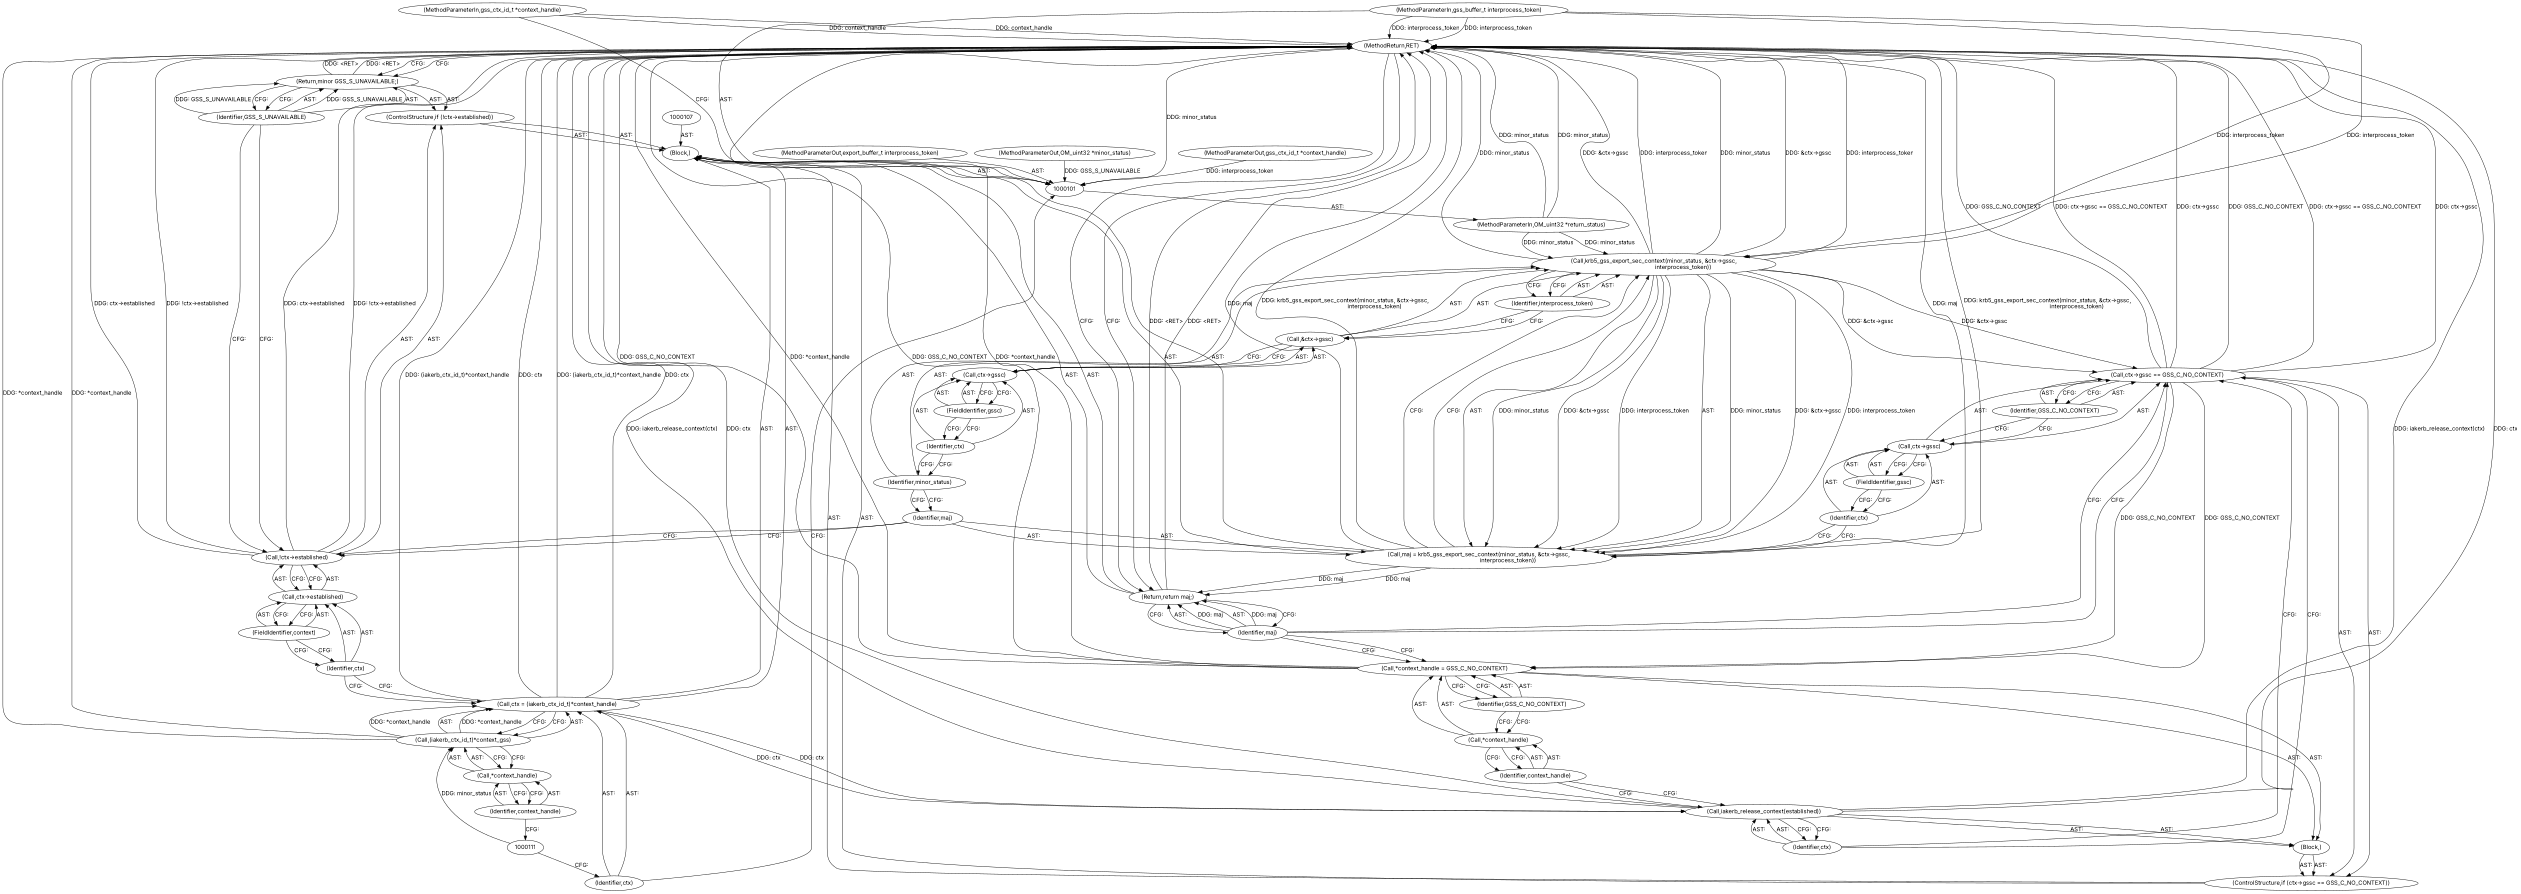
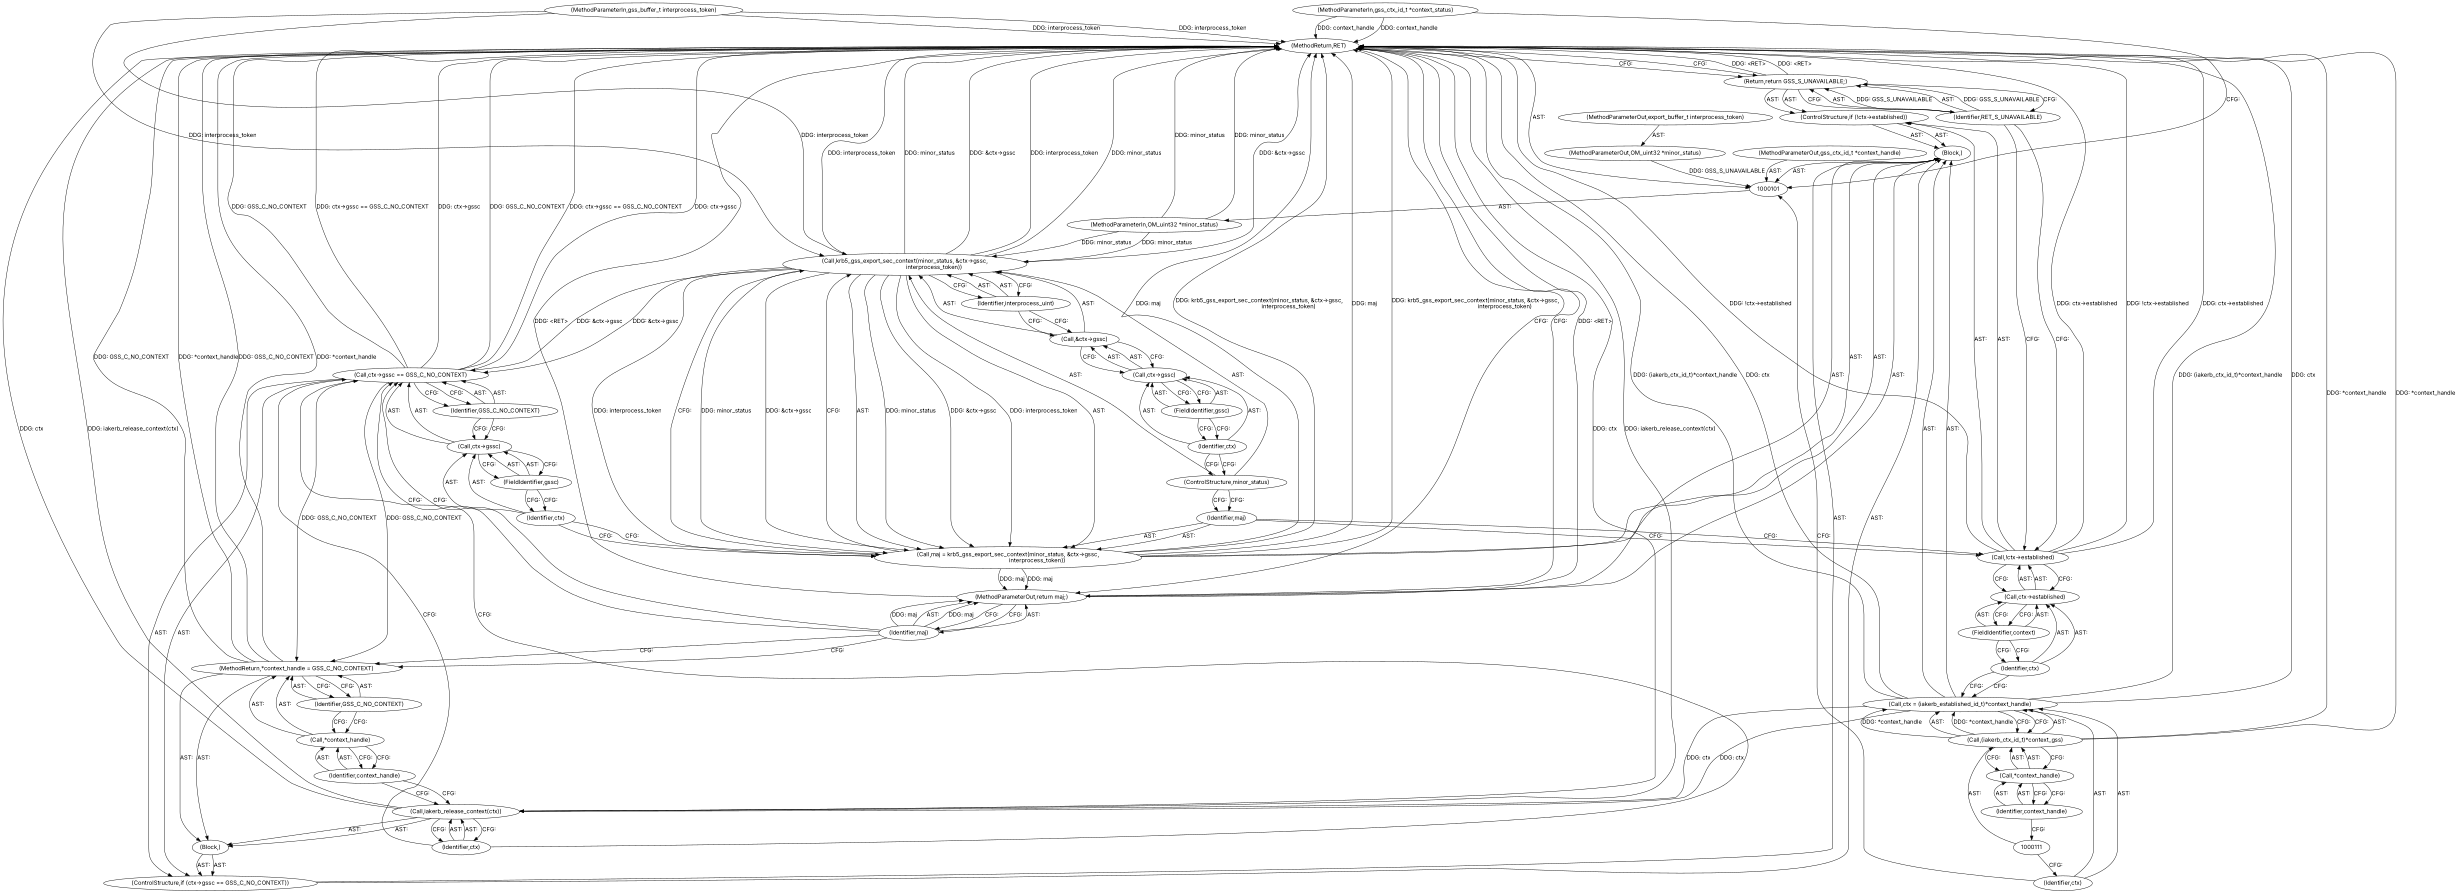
node "(MethodParameterIn,gss_ctx_id_t *context_handle)": label "(MethodParameterIn,gss_ctx_id_t *context_handle)" -> "(MethodParameterIn,gss_ctx_id_t *context_status)"
edge "(MethodParameterIn,gss_buffer_t interprocess_token)" -> "1000101": removed, label "AST:"
node "(Return,minor GSS_S_UNAVAILABLE;)": label "(Return,minor GSS_S_UNAVAILABLE;)" -> "(Return,return GSS_S_UNAVAILABLE;)"
node "(Identifier,GSS_S_UNAVAILABLE)": label "(Identifier,GSS_S_UNAVAILABLE)" -> "(Identifier,RET_S_UNAVAILABLE)"
node "1000107": removed
edge "(MethodReturn,RET)" -> "1000101": label "DDG: minor_status" -> "AST: "
edge "(MethodParameterOut,export_buffer_t interprocess_token)" -> "1000101": now "(MethodParameterOut,export_buffer_t interprocess_token)" -> "(MethodParameterOut,OM_uint32 *minor_status)"
edge "(MethodParameterOut,gss_ctx_id_t *context_handle)" -> "1000101": label "DDG: interprocess_token" -> "AST: "
node "(MethodParameterIn,OM_uint32 *return_status)": label "(MethodParameterIn,OM_uint32 *return_status)" -> "(MethodParameterIn,OM_uint32 *minor_status)"
node "(Identifier,interprocess_token)": label "(Identifier,interprocess_token)" -> "(Identifier,interprocess_uint)"
node "(Identifier,minor_status)": label "(Identifier,minor_status)" -> "(ControlStructure,minor_status)"
node "(Return,return maj;)": label "(Return,return maj;)" -> "(MethodParameterOut,return maj;)"
node "(Call,*context_handle = GSS_C_NO_CONTEXT)": label "(Call,*context_handle = GSS_C_NO_CONTEXT)" -> "(MethodReturn,*context_handle = GSS_C_NO_CONTEXT)"
node "(Call,ctx = (iakerb_ctx_id_t)*context_handle)": label "(Call,ctx = (iakerb_ctx_id_t)*context_handle)" -> "(Call,ctx = (iakerb_established_id_t)*context_handle)"
edge "1000111" -> "(Call,(iakerb_ctx_id_t)*context_gss)": label "DDG: minor_status" -> "AST: "
node "(Call,iakerb_release_context(established))": label "(Call,iakerb_release_context(established))" -> "(Call,iakerb_release_context(ctx))"
